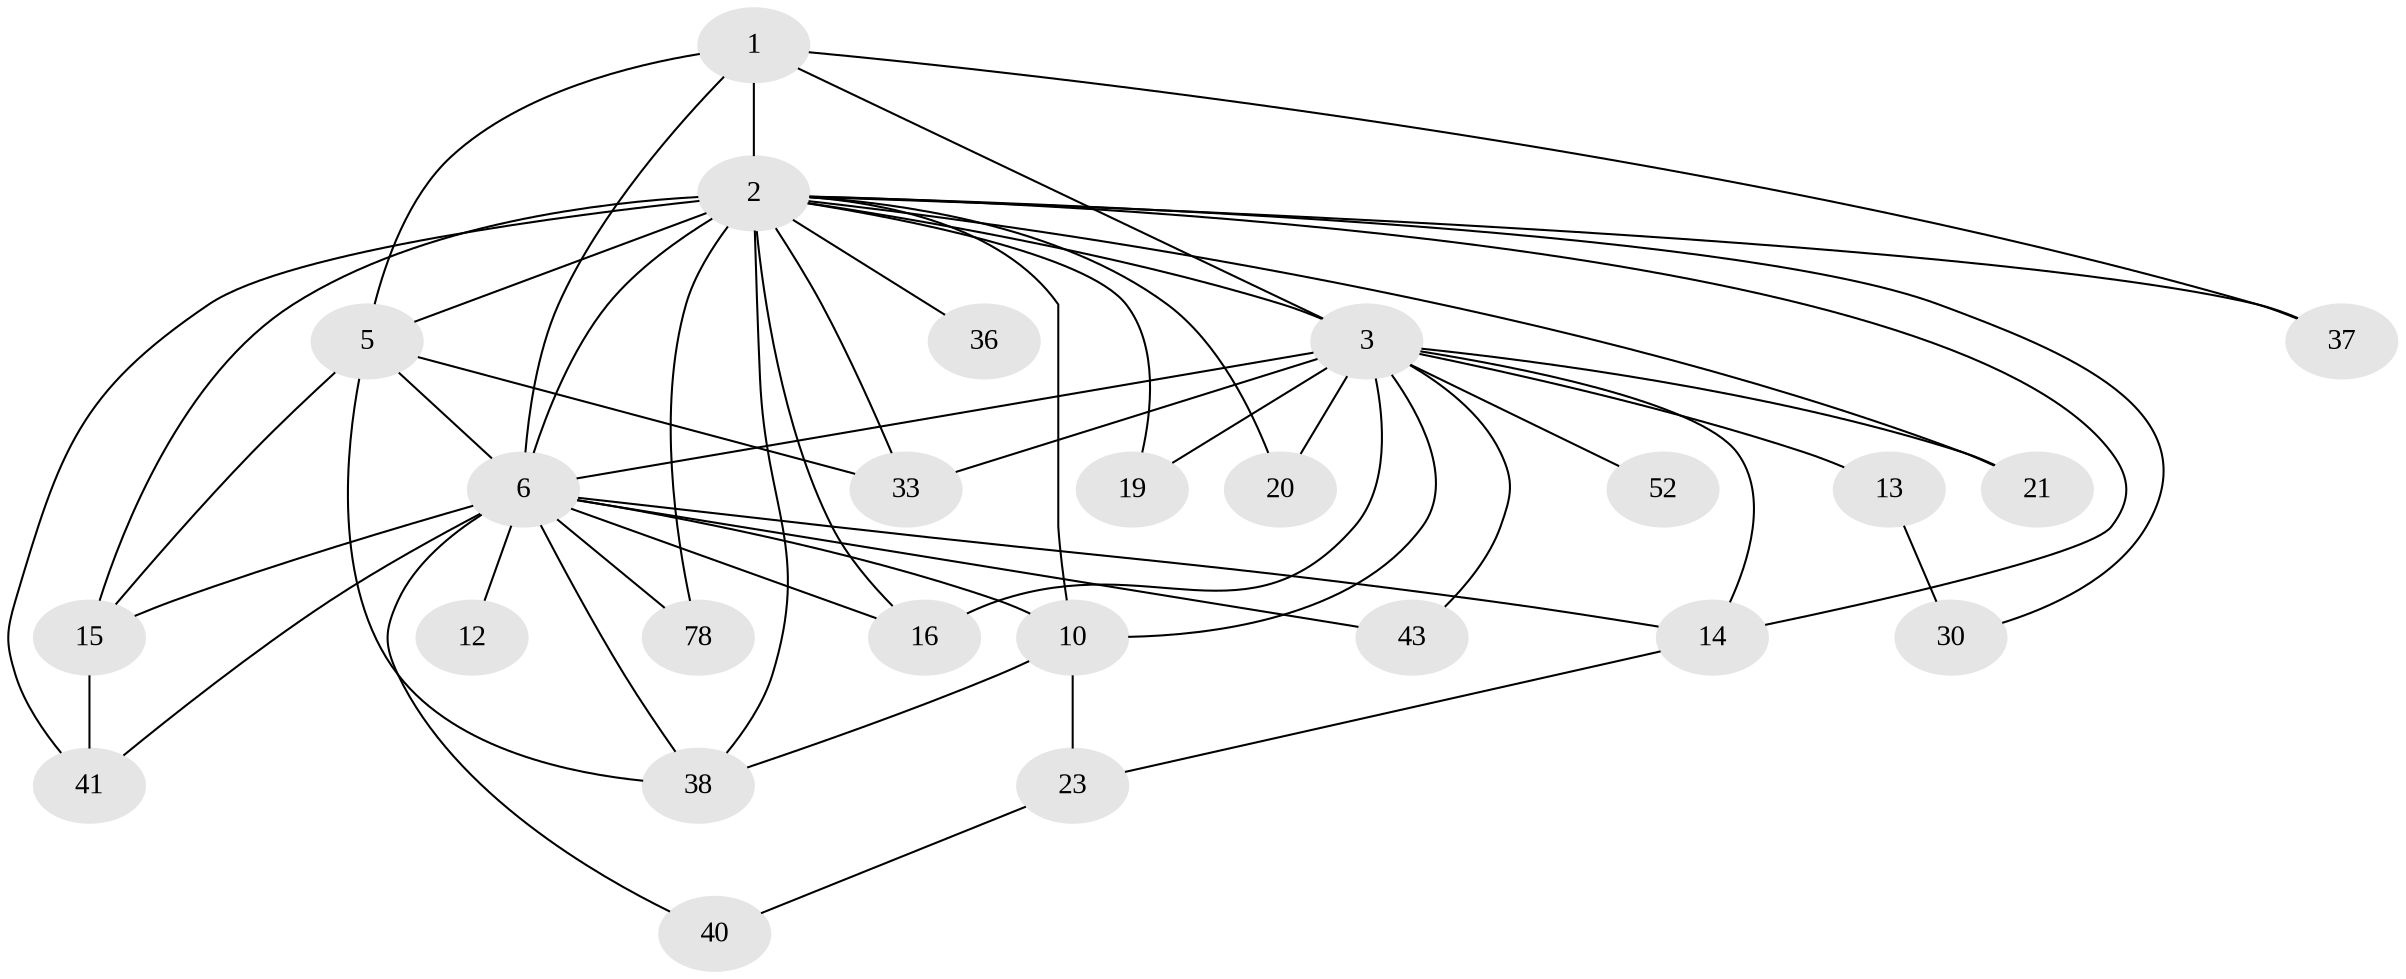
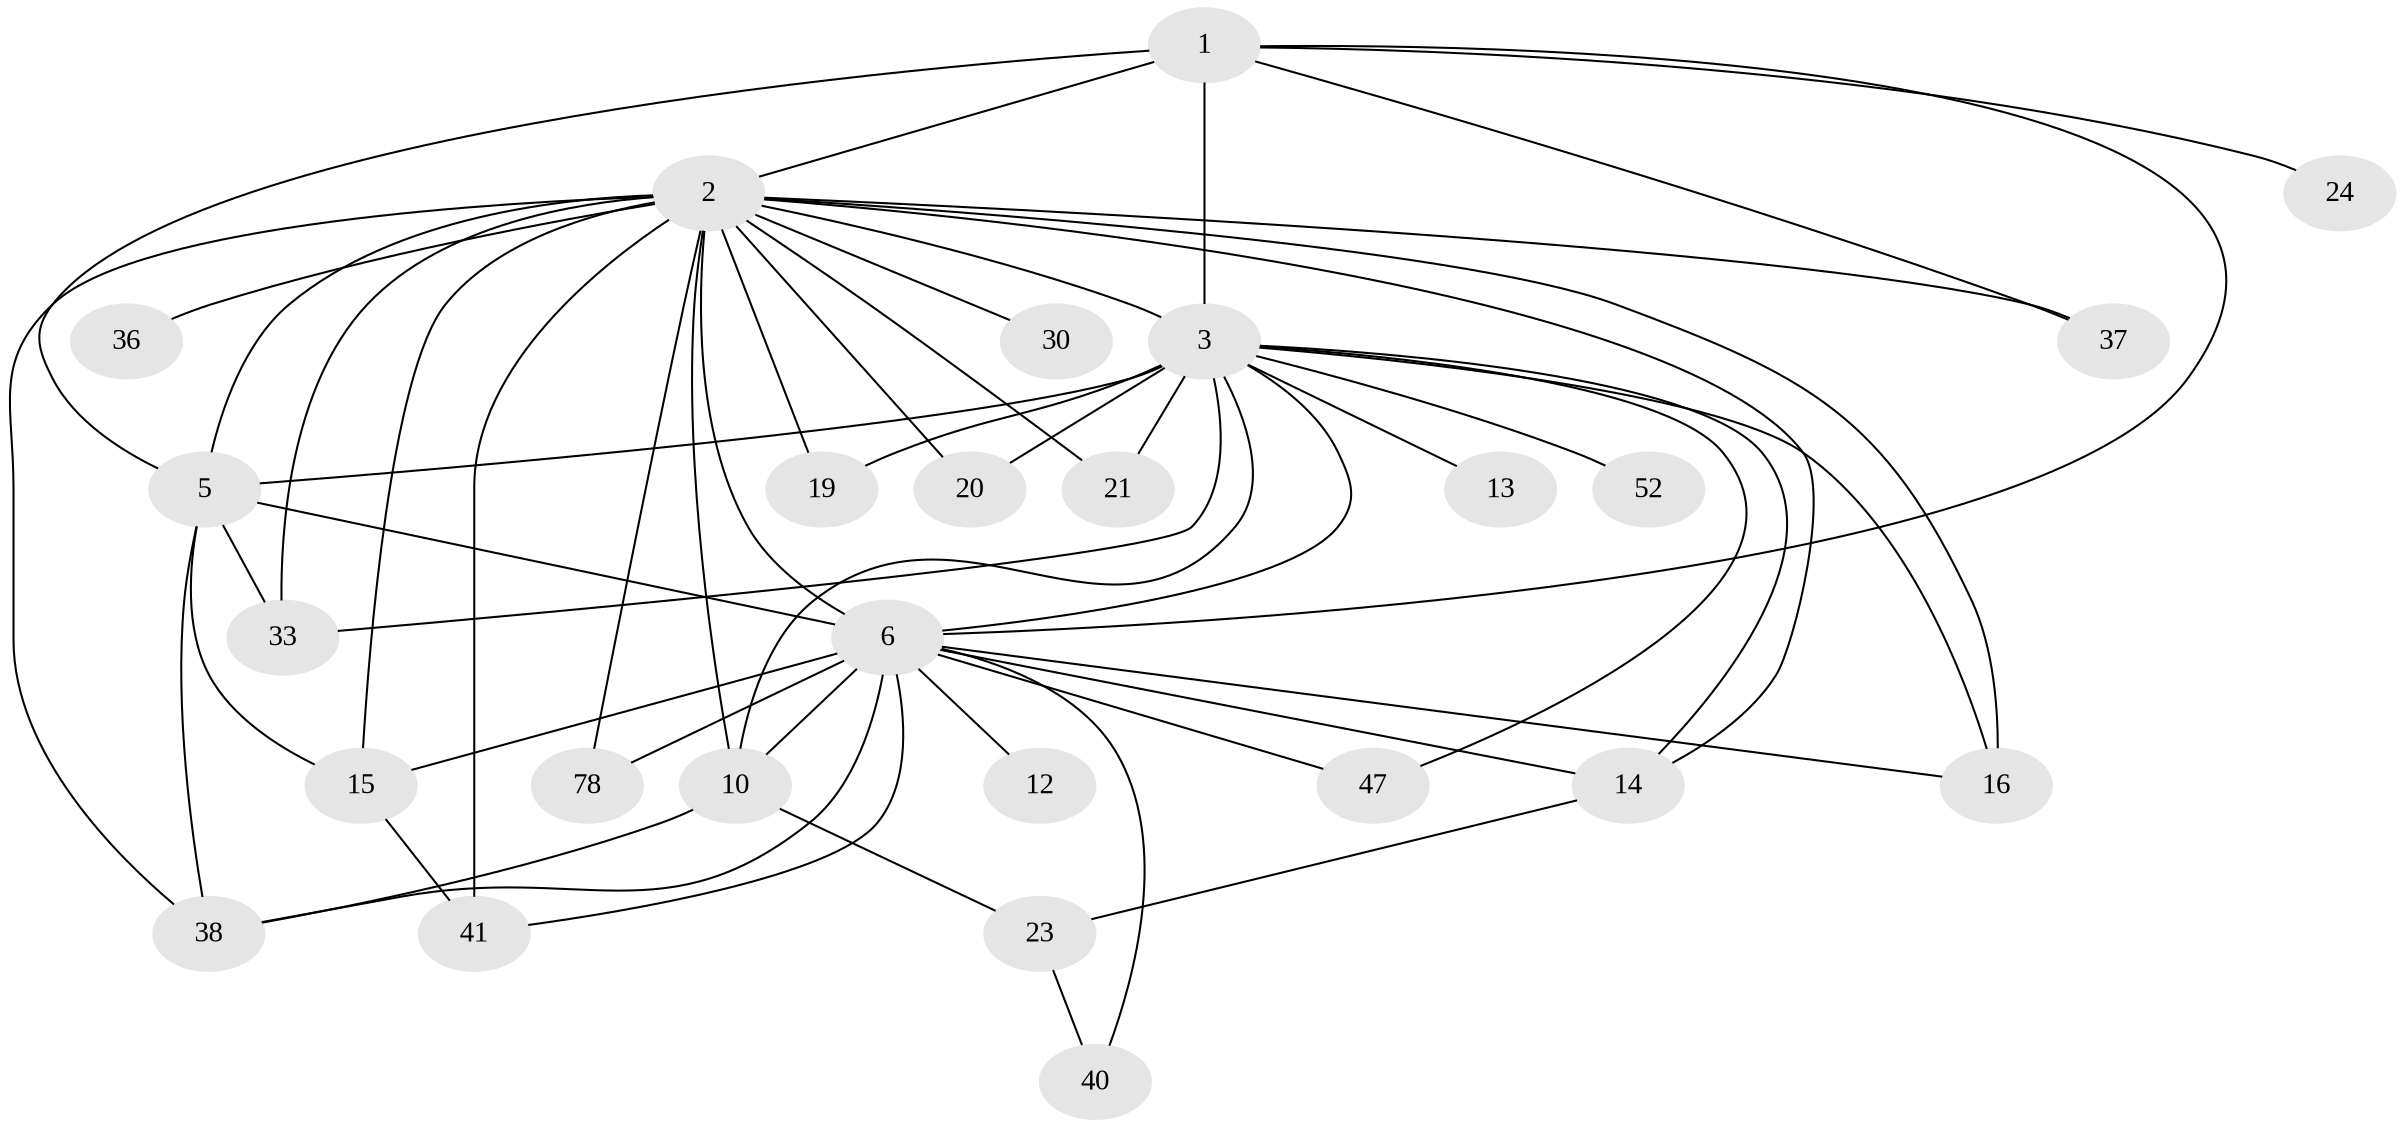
node "24": added
edge "3" -- "5": added
edge "13" -- "30": removed
node "43": label "43" -> "47"
